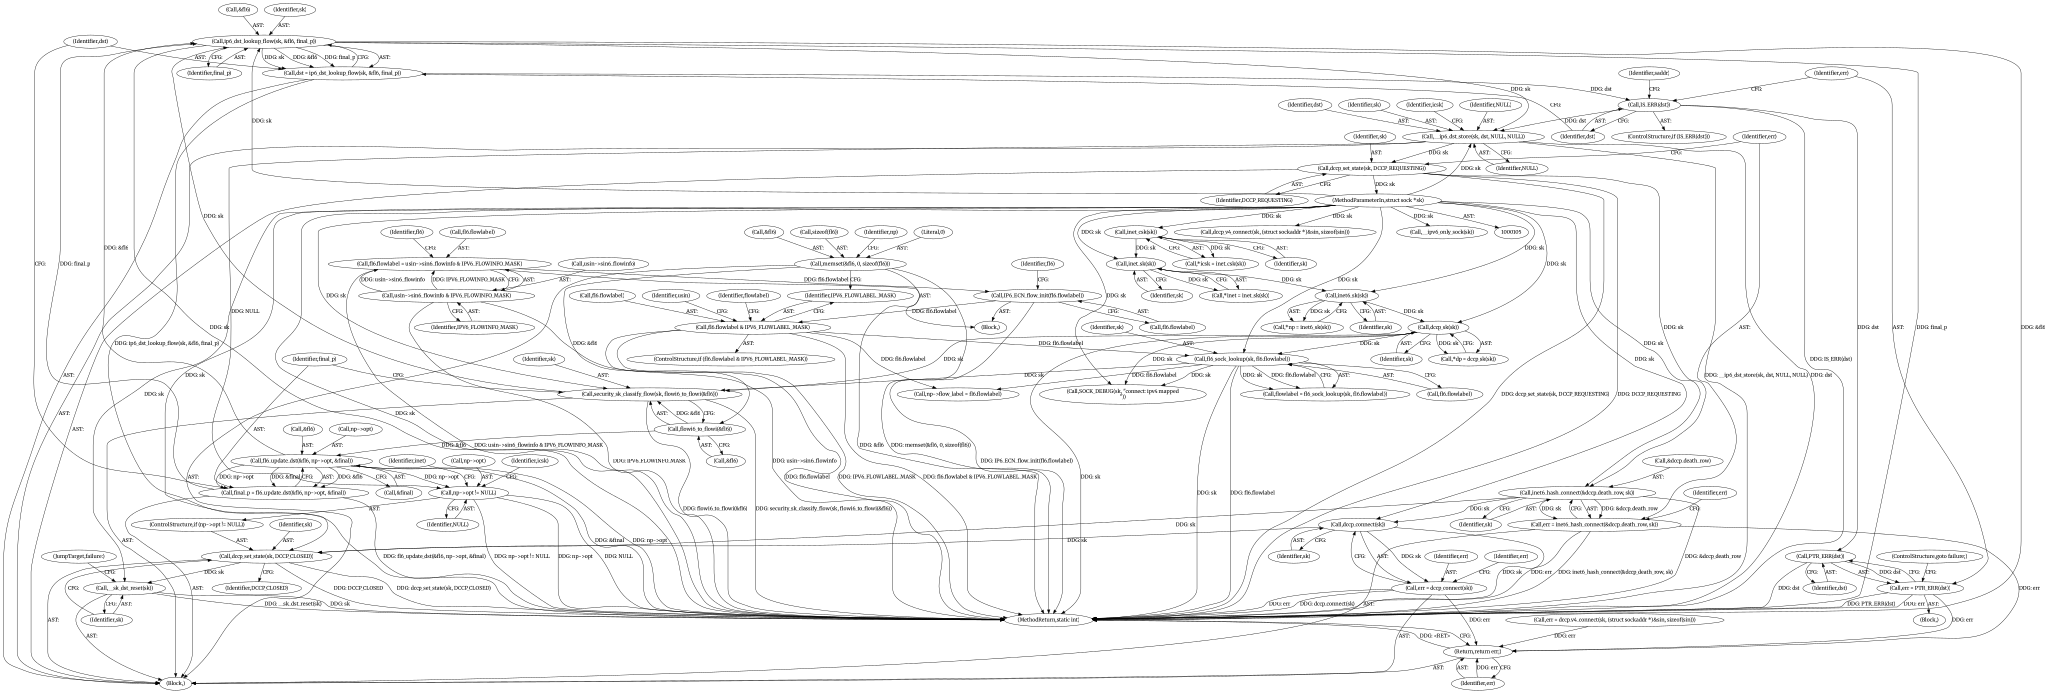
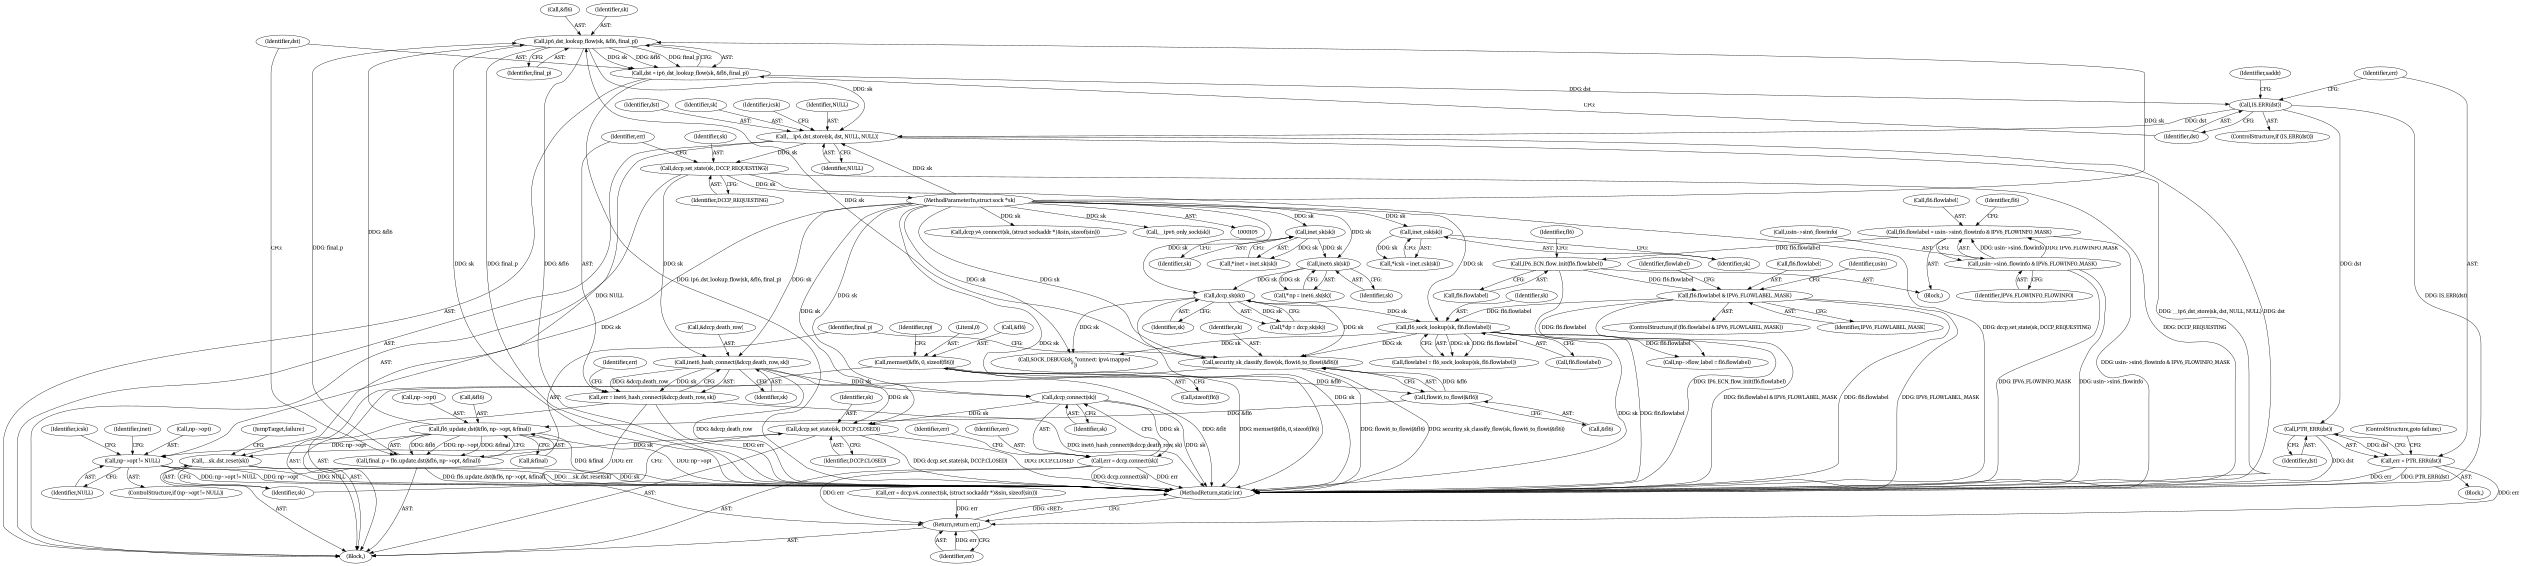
edge "(Call,inet_csk(sk))" -> "(Call,inet_sk(sk))": removed, label "DDG: sk"
edge "(Call,memset(&fl6, 0, sizeof(fl6)))" -> "(Identifier,IPV6_FLOWLABEL_MASK)": now "(Call,memset(&fl6, 0, sizeof(fl6)))" -> "(Call,sizeof(fl6))"
node "(Identifier,IPV6_FLOWINFO_MASK)": label "(Identifier,IPV6_FLOWINFO_MASK)" -> "(Identifier,IPV6_FLOWINFO_FLOWINFO)"
edge "(ControlStructure,if (np->opt != NULL))" -> "(Call,dccp_set_state(sk, DCCP_CLOSED))": now "(Identifier,DCCP_CLOSED)" -> "(Call,dccp_set_state(sk, DCCP_CLOSED))"
